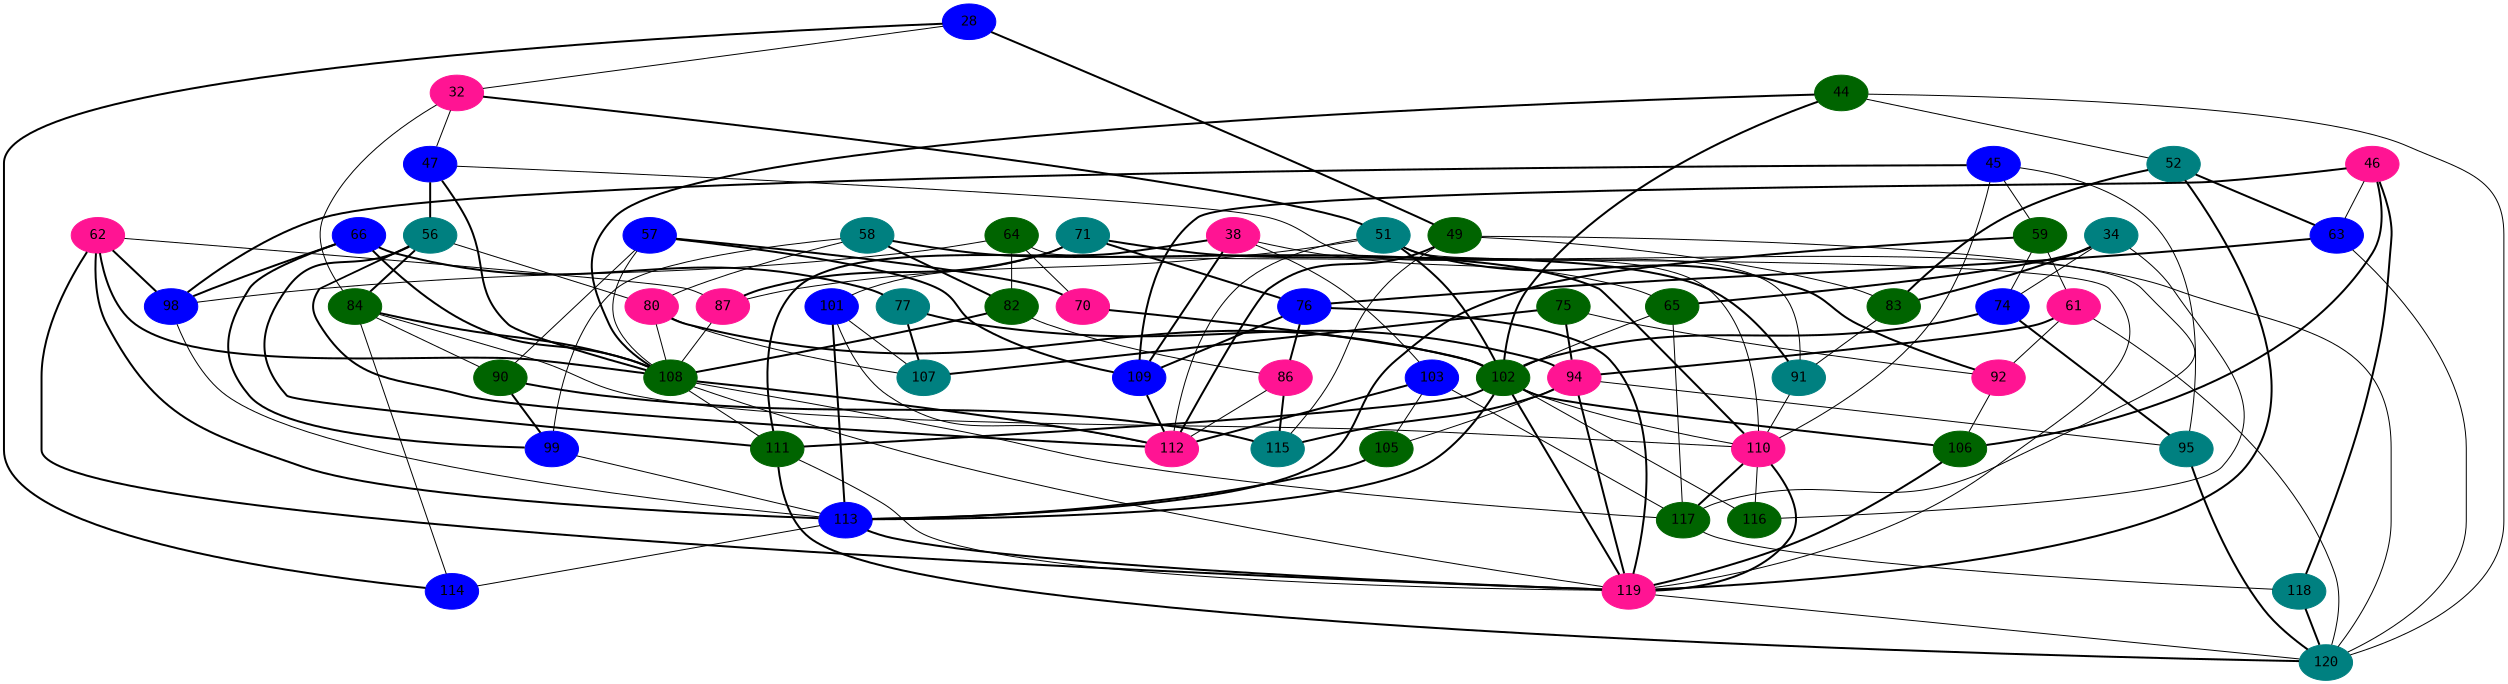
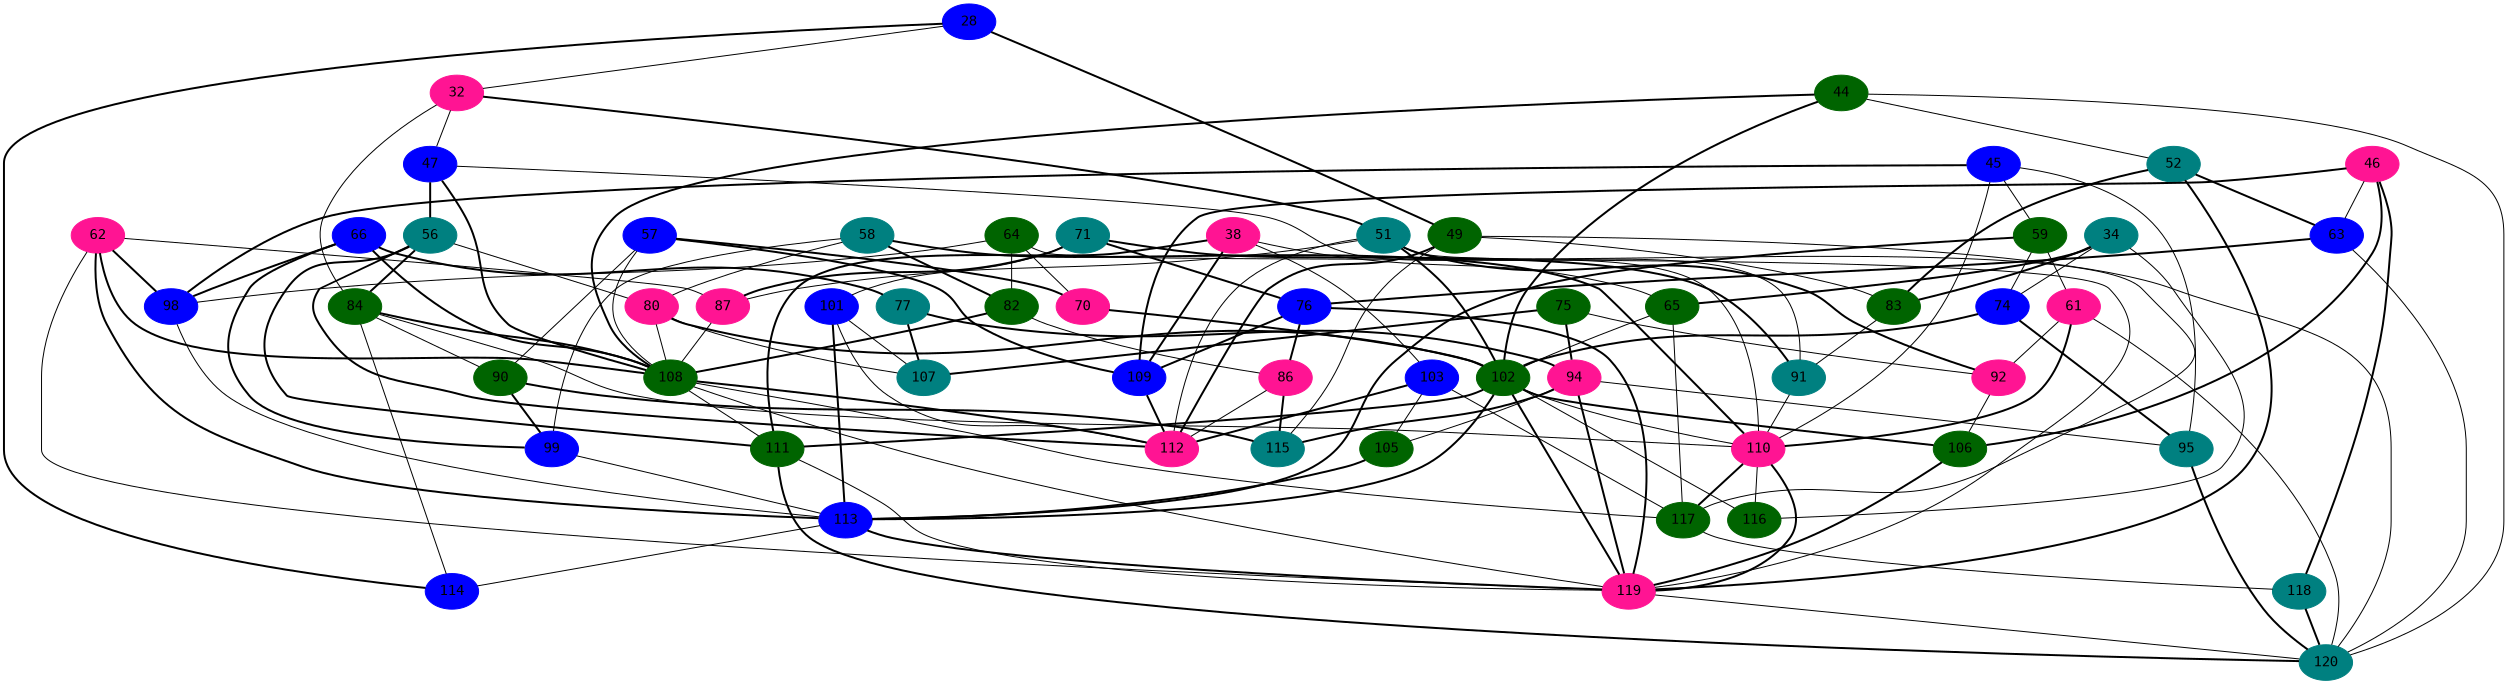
edge "61" -- "94": now "61" -- "110"
edge "62" -- "119": style bold -> solid
